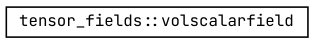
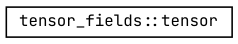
node "tensor_fields::volscalarfield": label "tensor_fields::volscalarfield" -> "tensor_fields::tensor"
